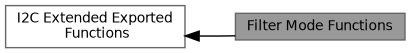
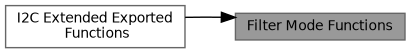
edge "Filter Mode Functions" -> "I2C Extended Exported Functions": reversed
